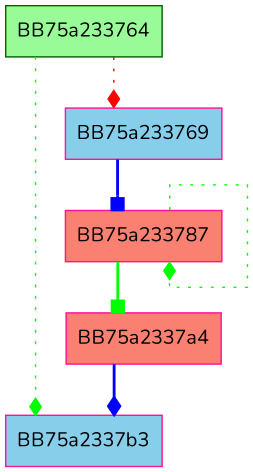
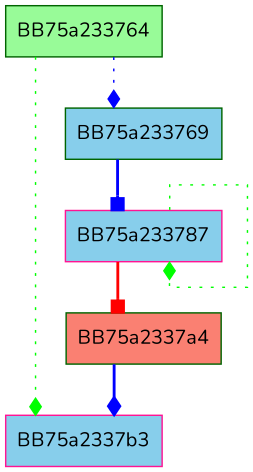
edge "BB75a233764" -> "BB75a233769": color red -> blue
node "BB75a233769": color deeppink -> darkgreen
node "BB75a233787": fillcolor salmon -> skyblue
edge "BB75a233787" -> "BB75a2337a4": color green -> red
node "BB75a2337a4": color deeppink -> darkgreen
